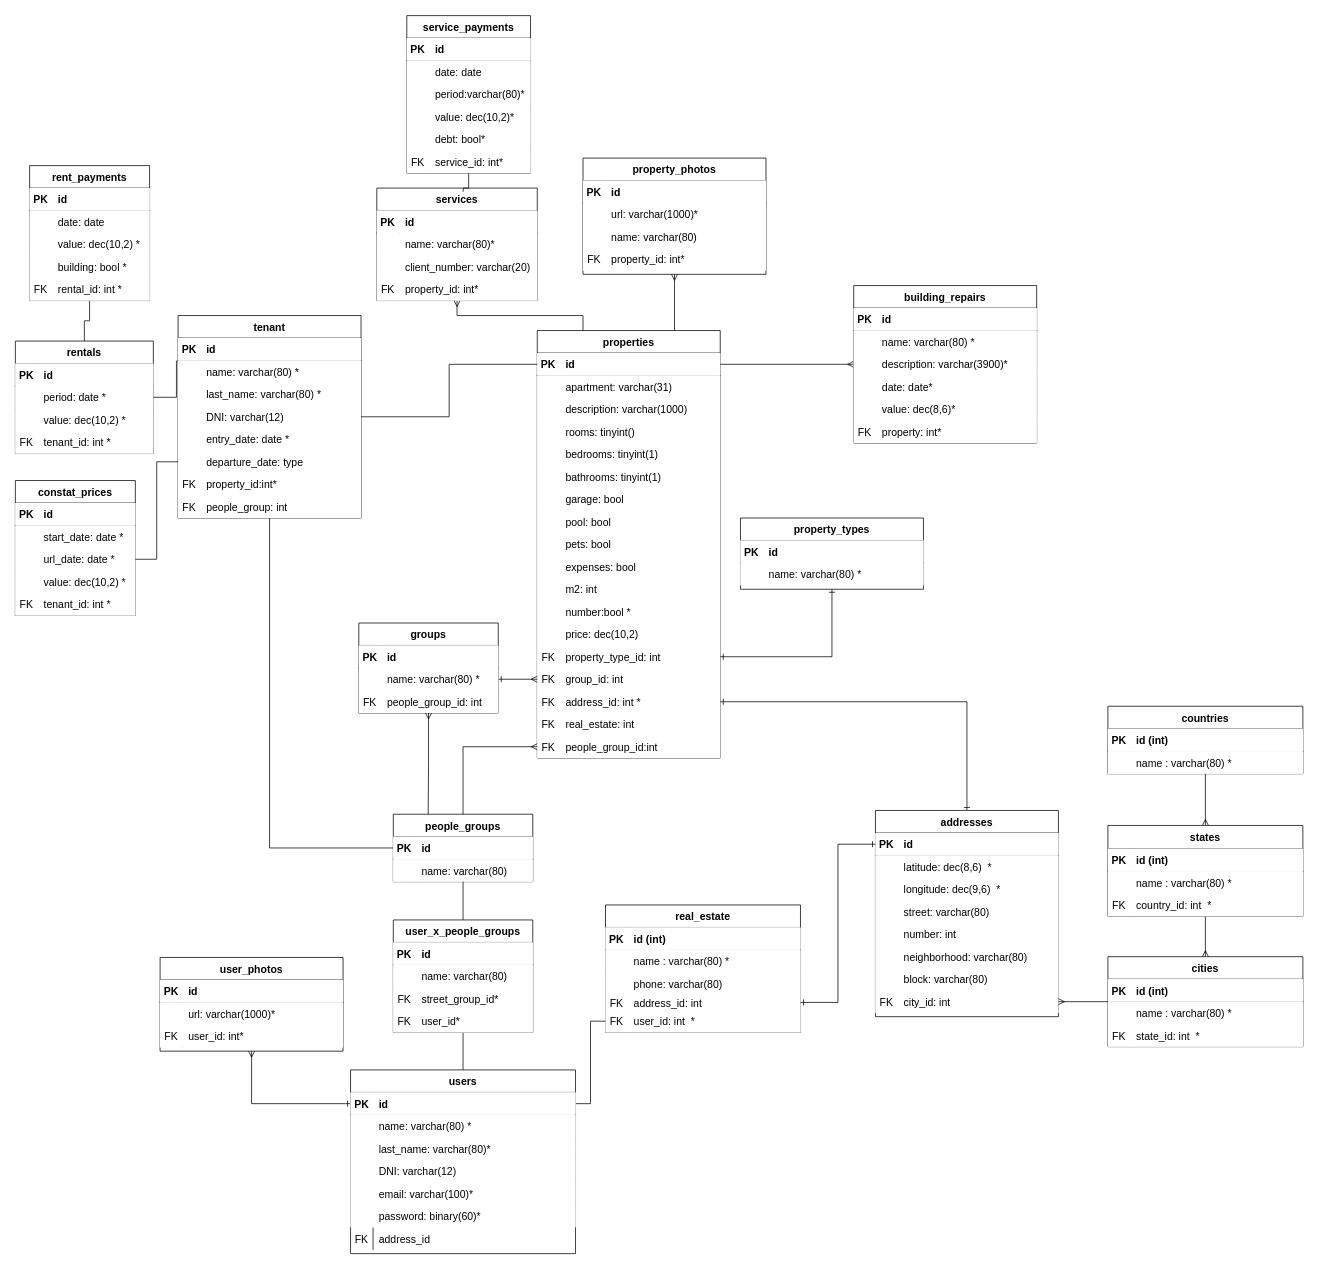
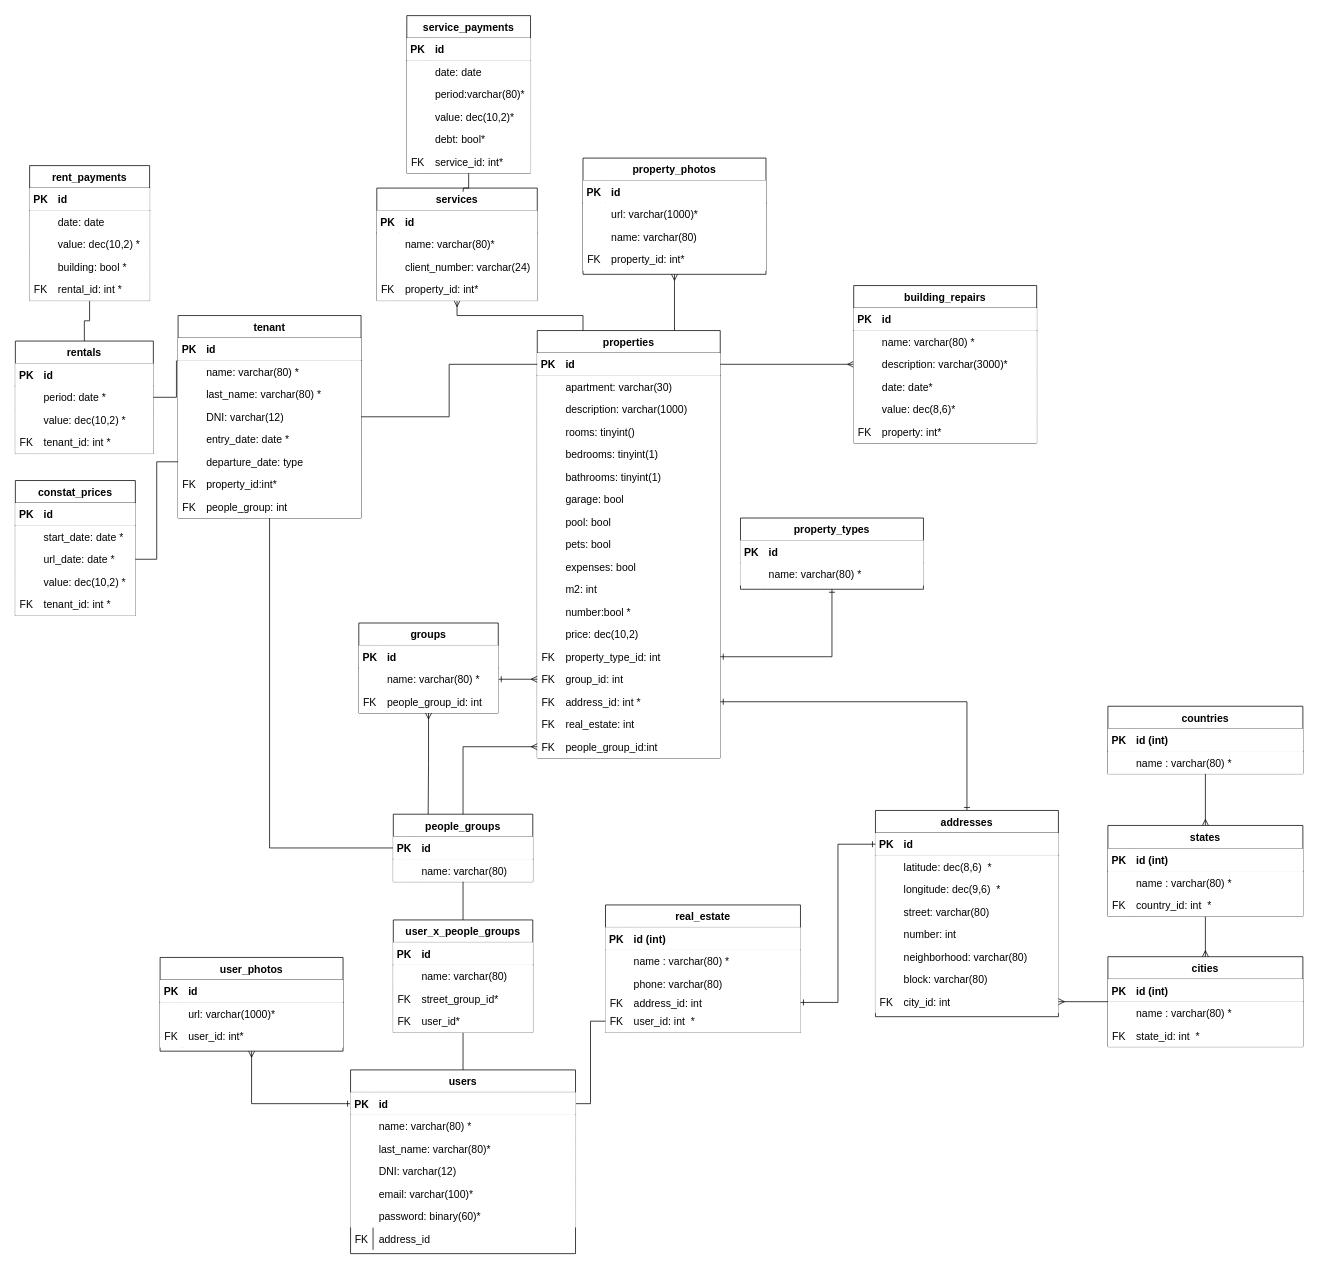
node "client_number: varchar(20)": label "client_number: varchar(20)" -> "client_number: varchar(24)"
node "description: varchar(3900)*": label "description: varchar(3900)*" -> "description: varchar(3000)*"
node "apartment: varchar(31)": label "apartment: varchar(31)" -> "apartment: varchar(30)"
